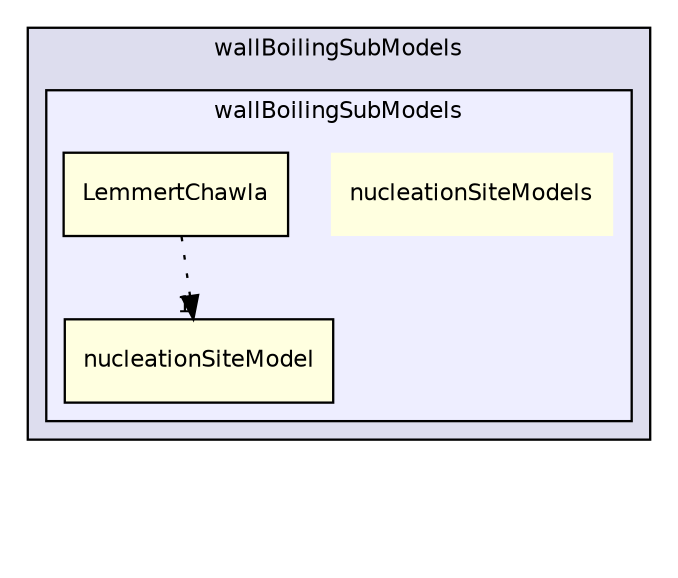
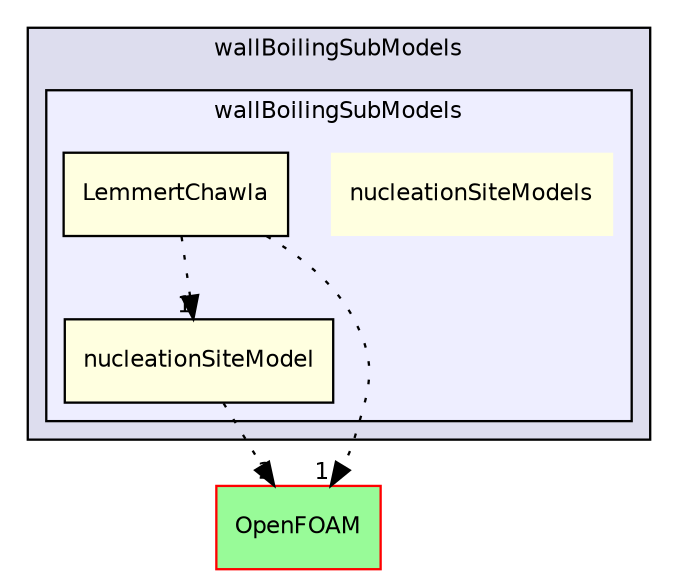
node "OpenFOAM": added
